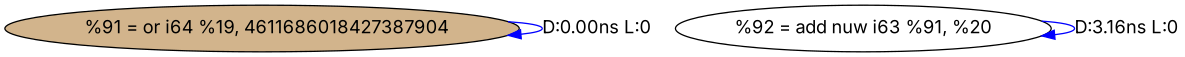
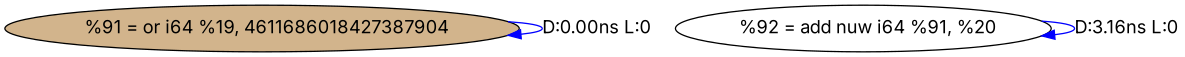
node "%92 = add nuw i63 %91, %20": label "%92 = add nuw i63 %91, %20" -> "%92 = add nuw i64 %91, %20"
